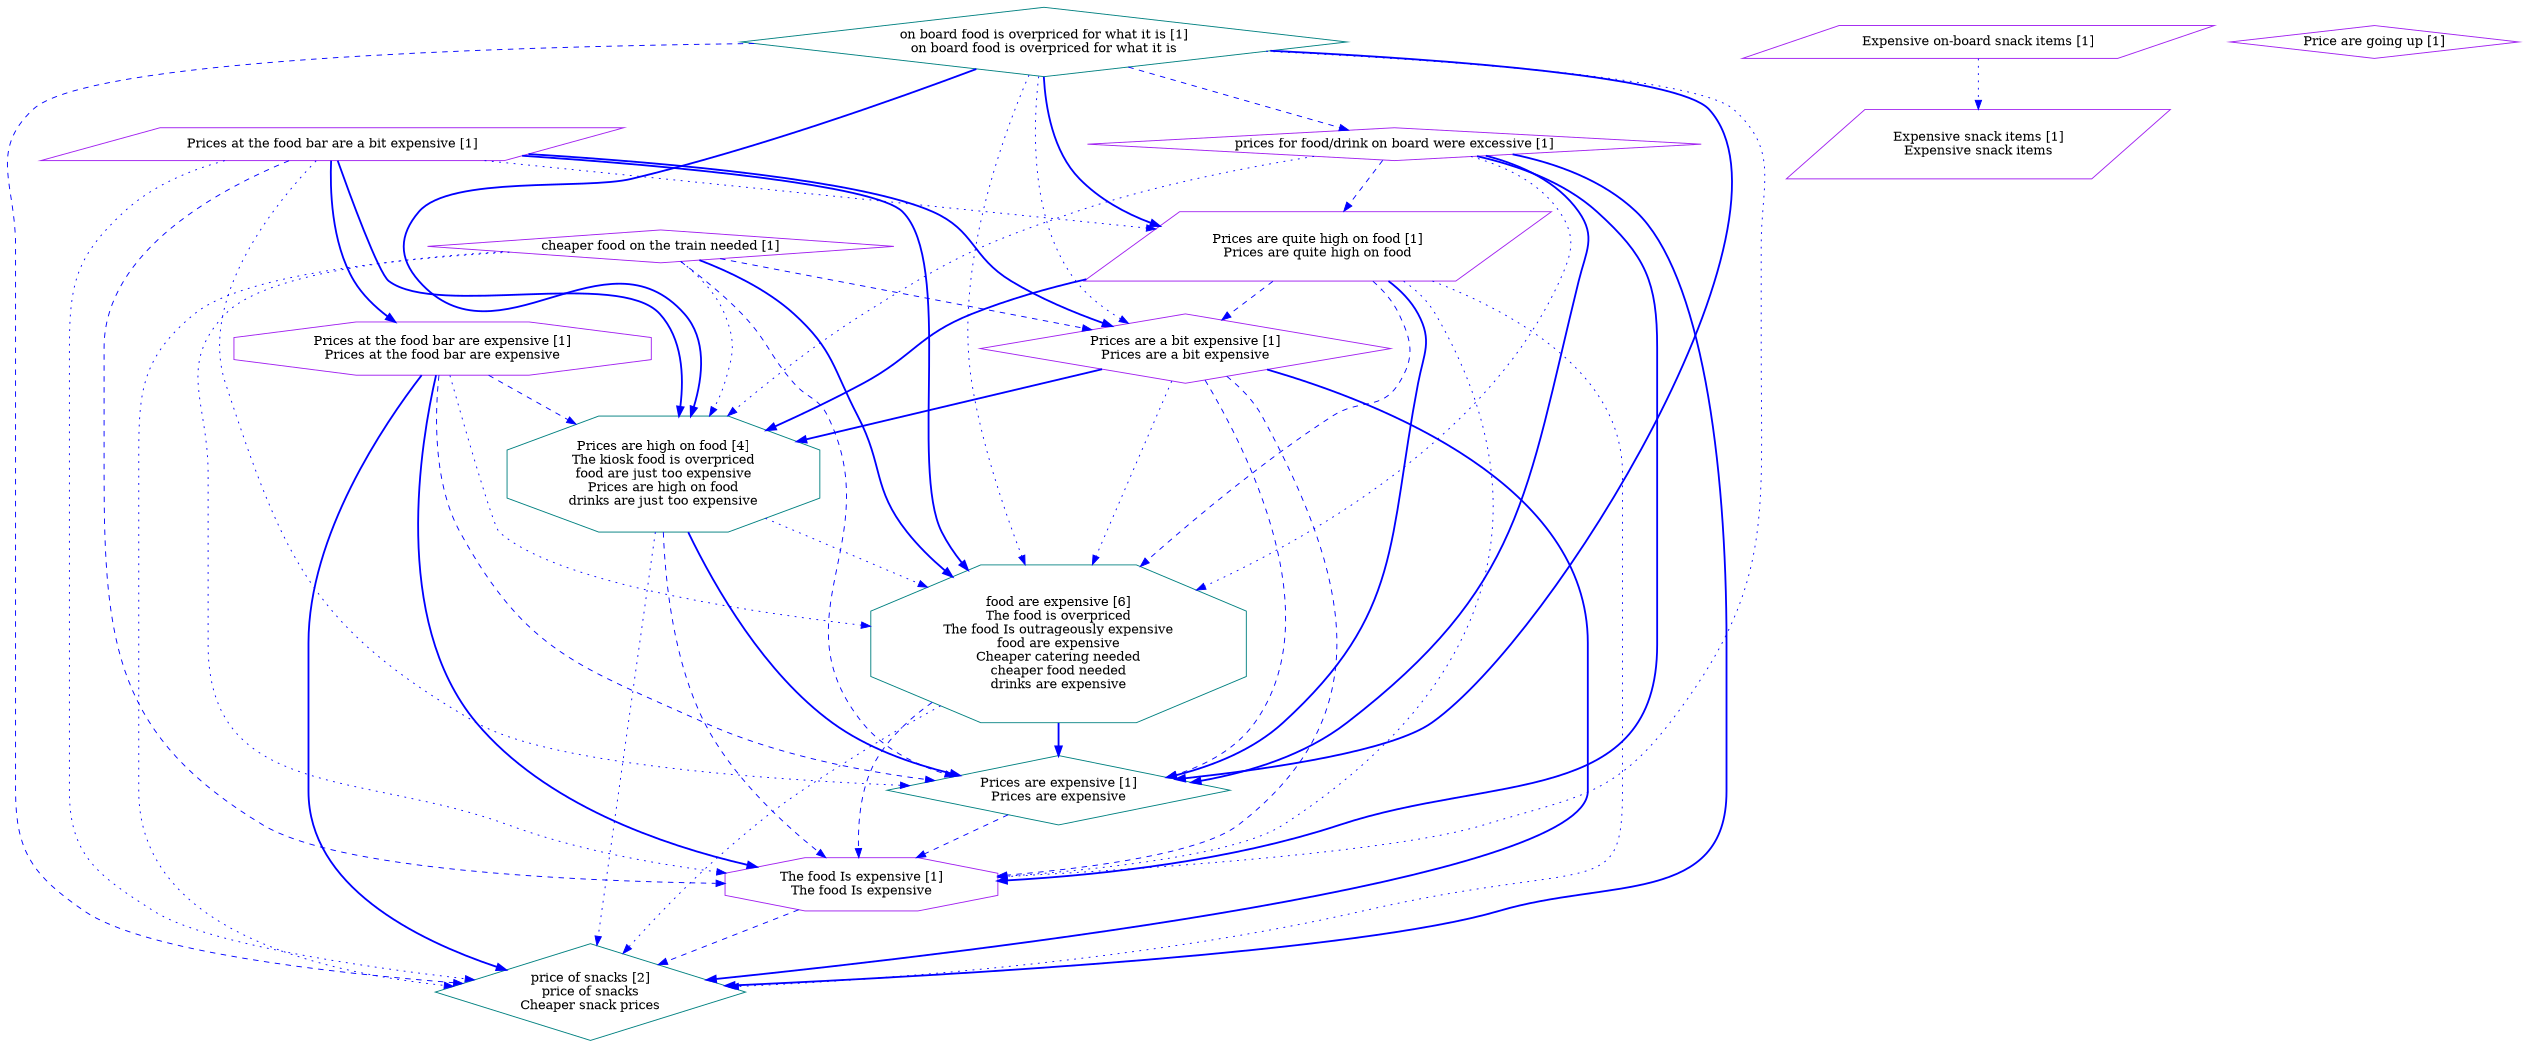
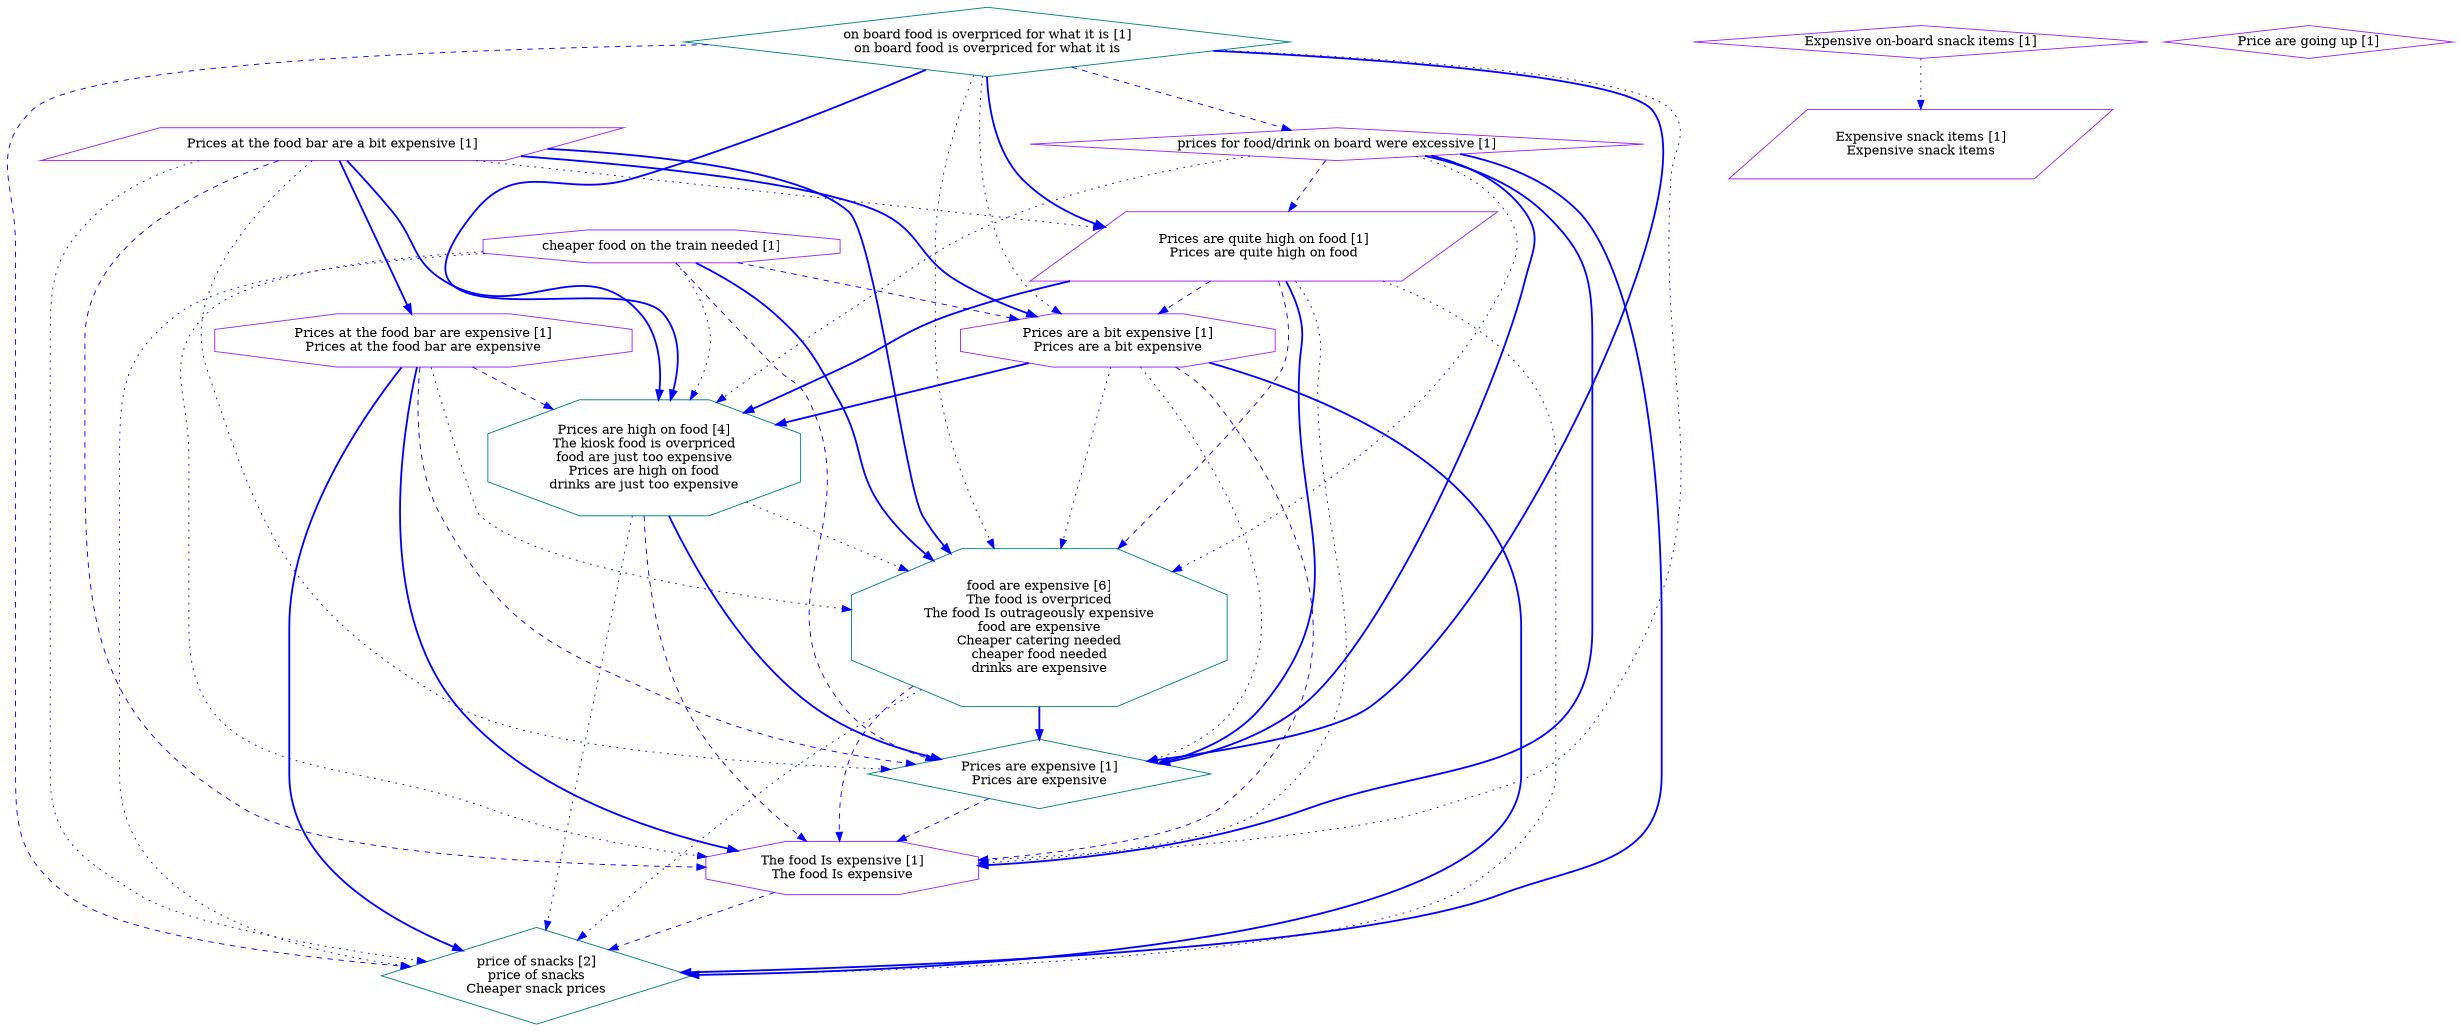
node "Expensive on-board snack items [1]": shape parallelogram -> diamond
node "cheaper food on the train needed [1]": shape diamond -> octagon
node "Prices are a bit expensive [1] Prices are a bit expensive": shape diamond -> octagon
edge "Prices are a bit expensive [1] Prices are a bit expensive" -> "Prices are expensive [1] Prices are expensive": style dashed -> dotted
